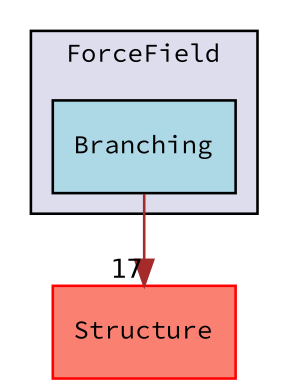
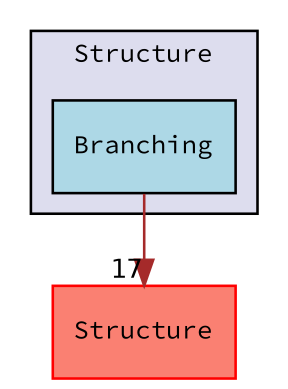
cluster "ForceField": label "ForceField" -> "Structure"
